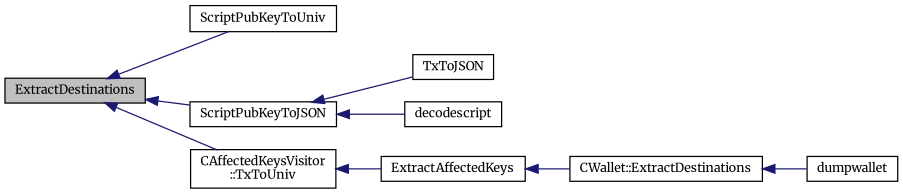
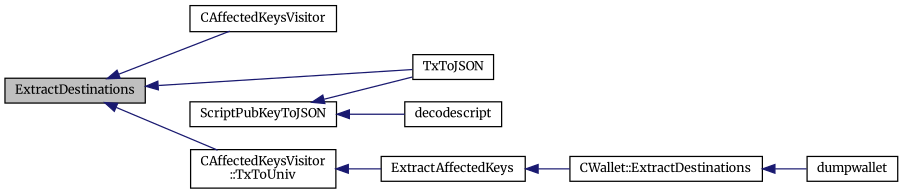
node "ScriptPubKeyToUniv": label "ScriptPubKeyToUniv" -> "CAffectedKeysVisitor"
edge "ScriptPubKeyToJSON" -> "ExtractDestinations": now "TxToJSON" -> "ExtractDestinations"
